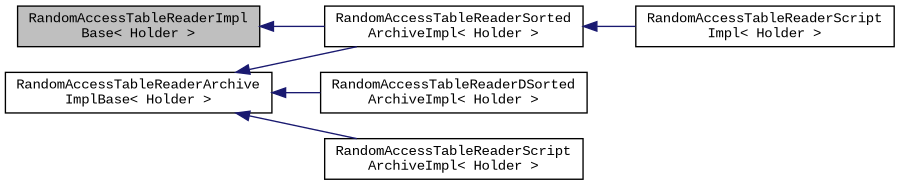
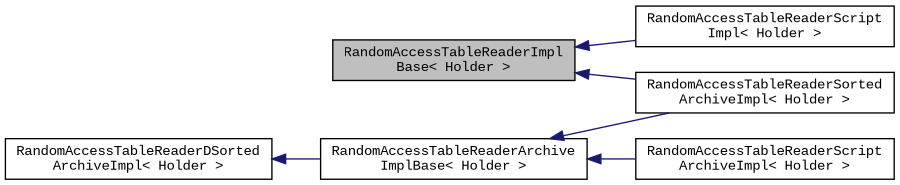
edge "RandomAccessTableReaderScript Impl< Holder >" -> "RandomAccessTableReaderSorted ArchiveImpl< Holder >": now "RandomAccessTableReaderScript Impl< Holder >" -> "RandomAccessTableReaderImpl Base< Holder >"
edge "RandomAccessTableReaderDSorted ArchiveImpl< Holder >" -> "RandomAccessTableReaderArchive ImplBase< Holder >": reversed
